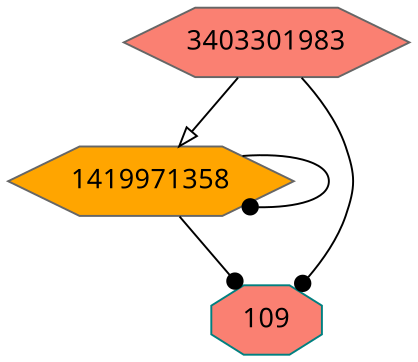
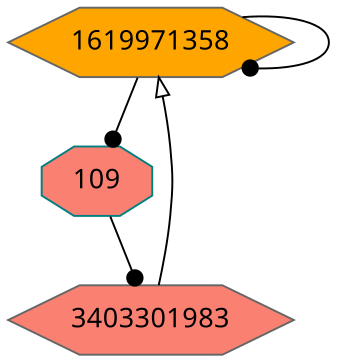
edge "3403301983" -> "109": reversed
node "1419971358": label "1419971358" -> "1619971358"
